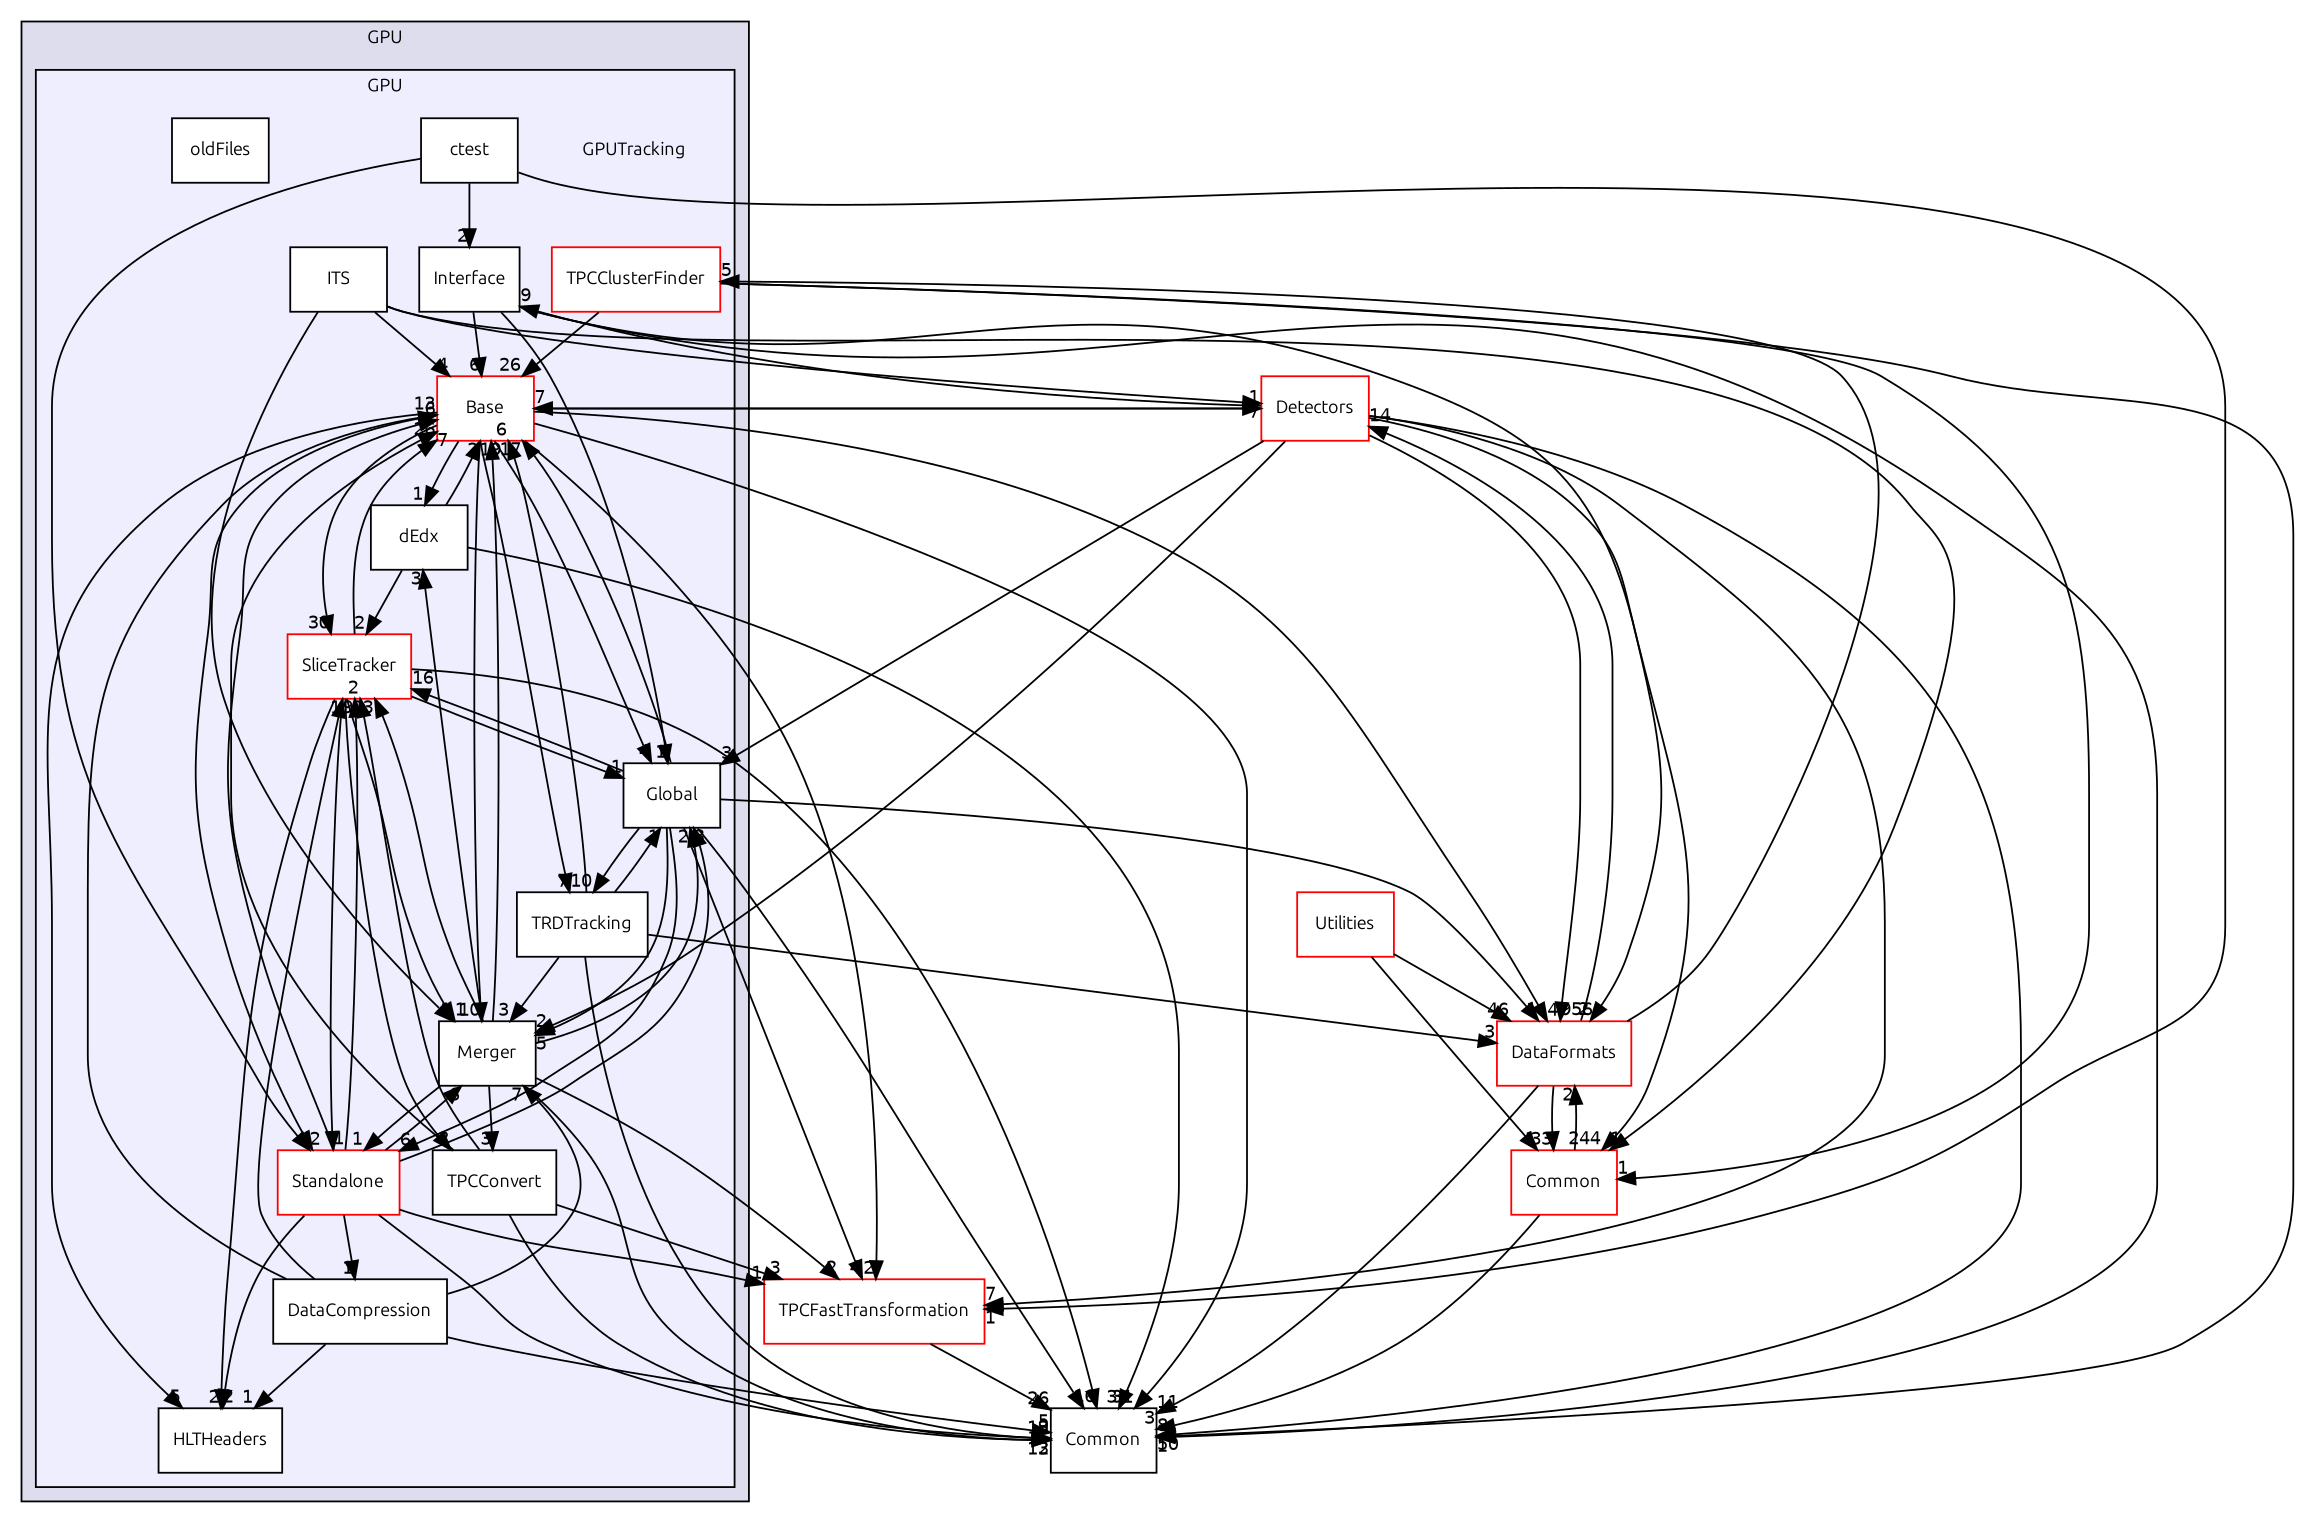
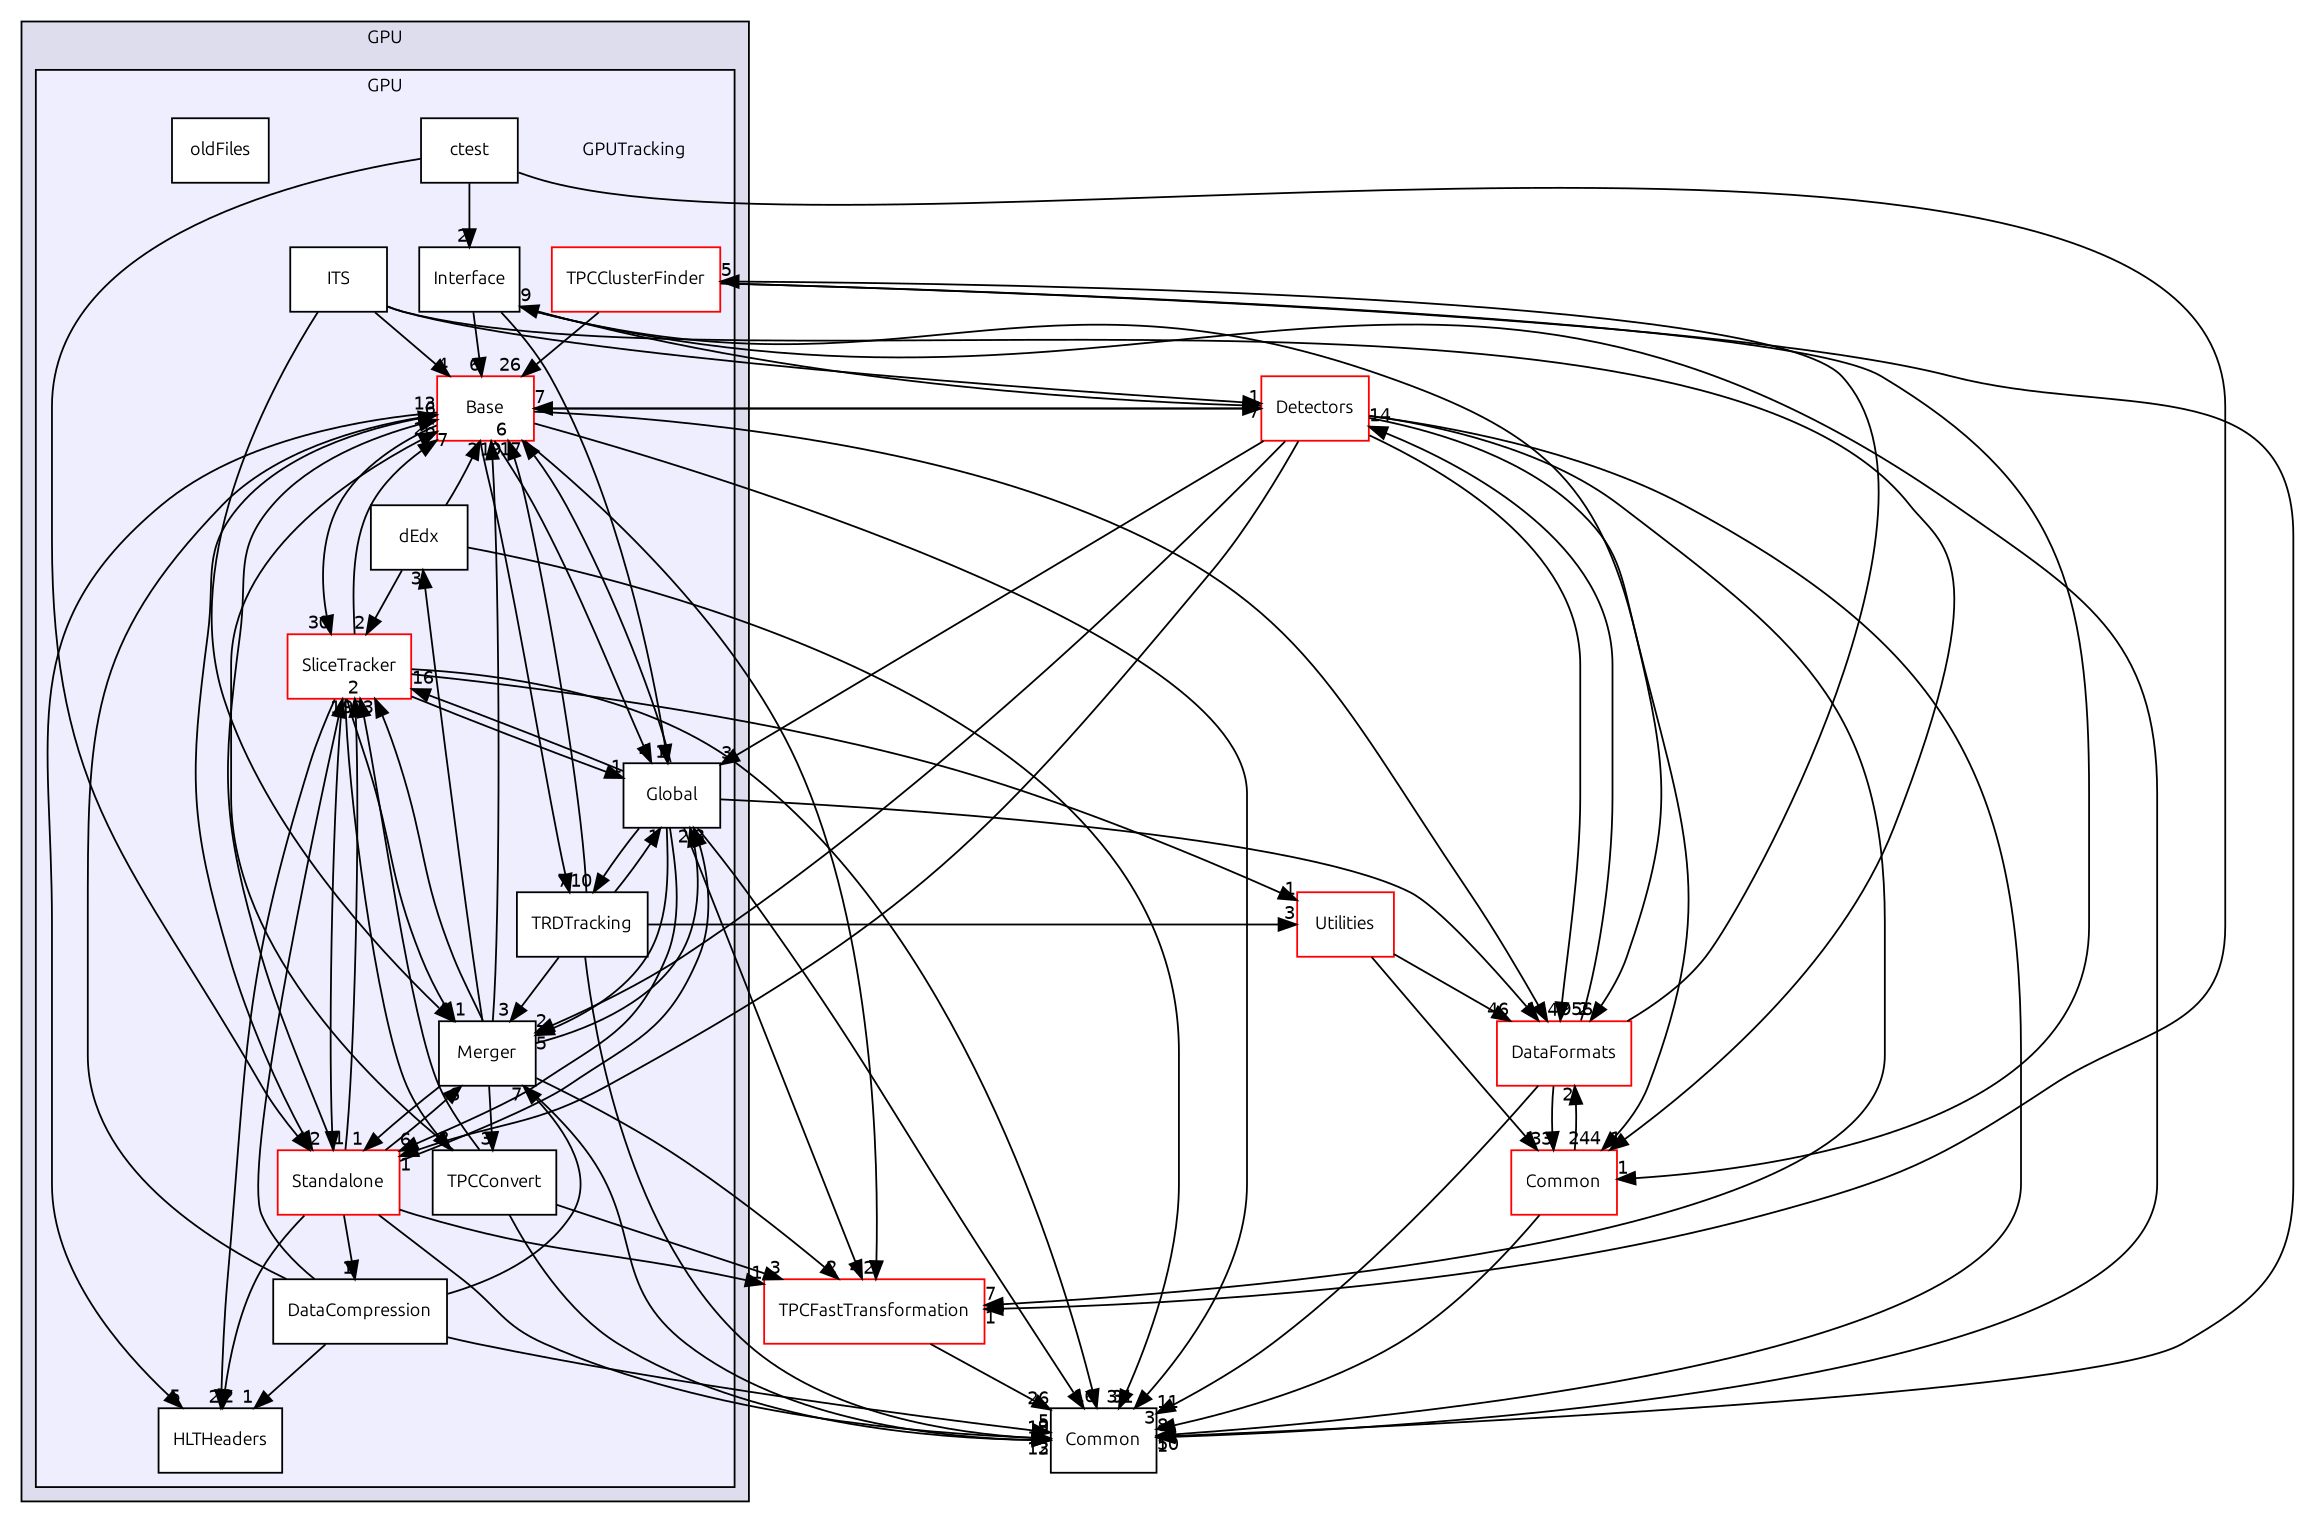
edge "Base" -> "dEdx": removed
edge "Base" -> "Merger": removed
edge "SliceTracker" -> "Utilities": added
edge "Detectors" -> "Standalone": added
edge "TRDTracking" -> "DataFormats": now "TRDTracking" -> "Utilities"
